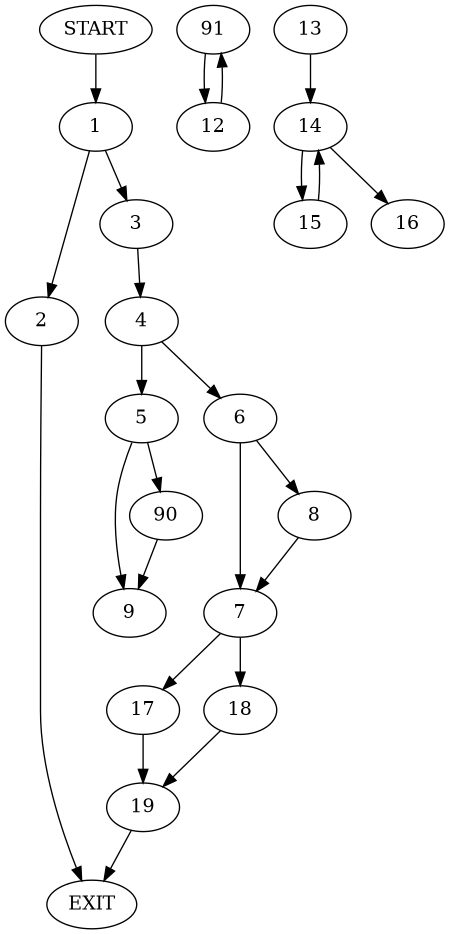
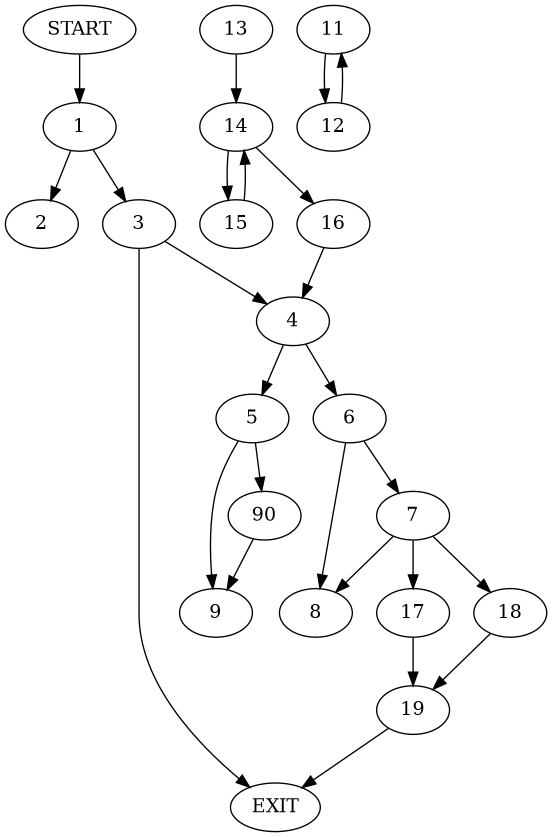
node "91": label "91" -> "11"
edge "16" -> "4": added
edge "8" -> "7": reversed
edge "2" -> "EXIT": now "3" -> "EXIT"
